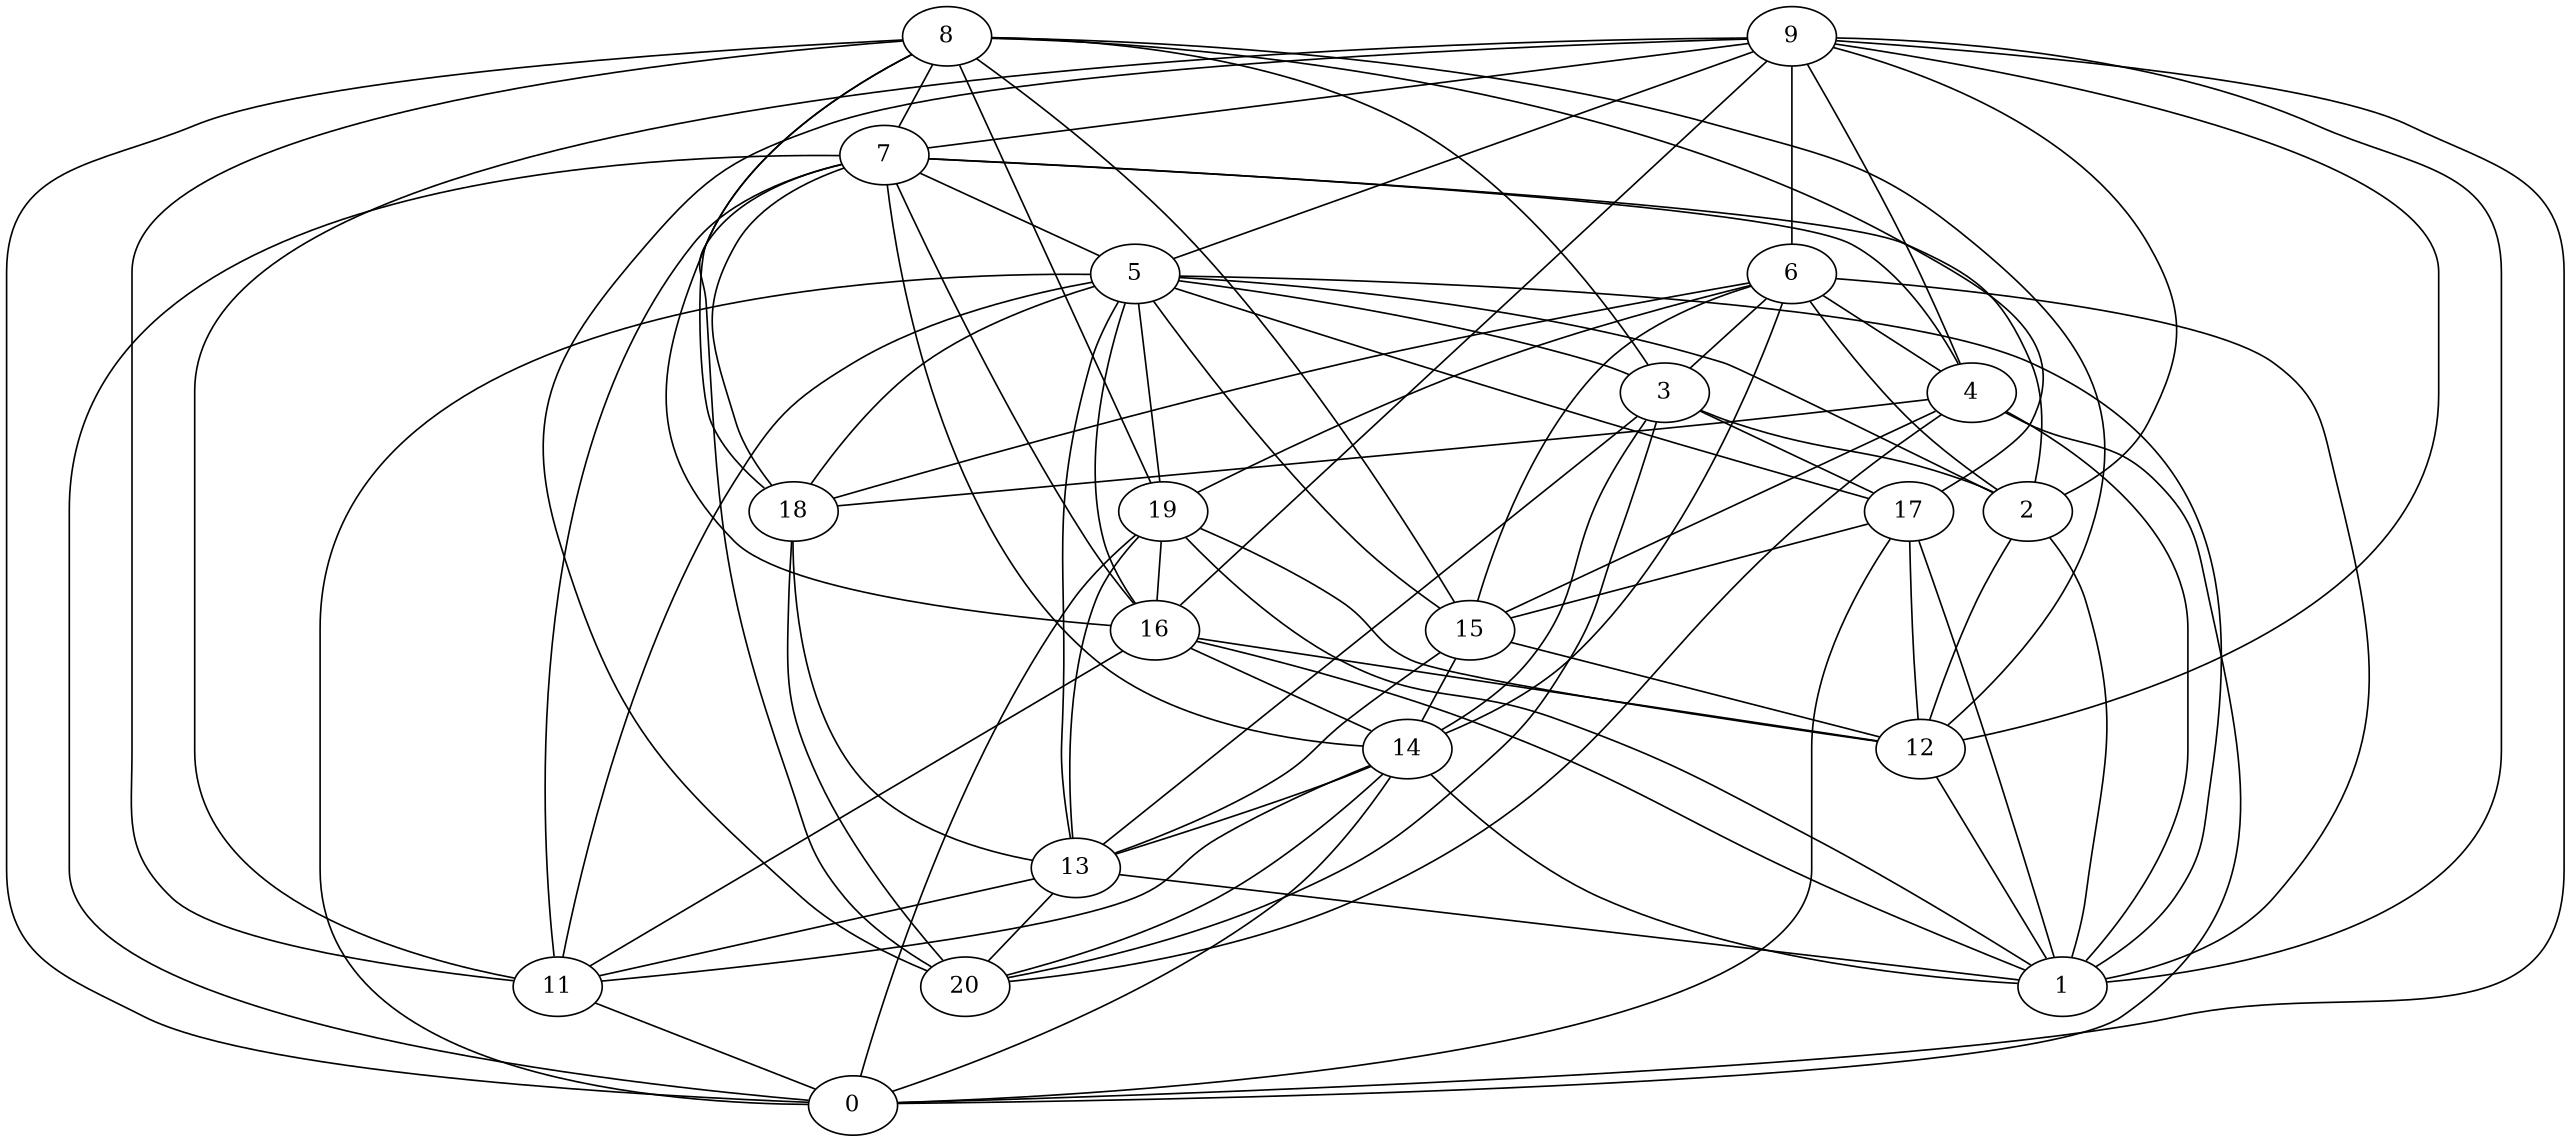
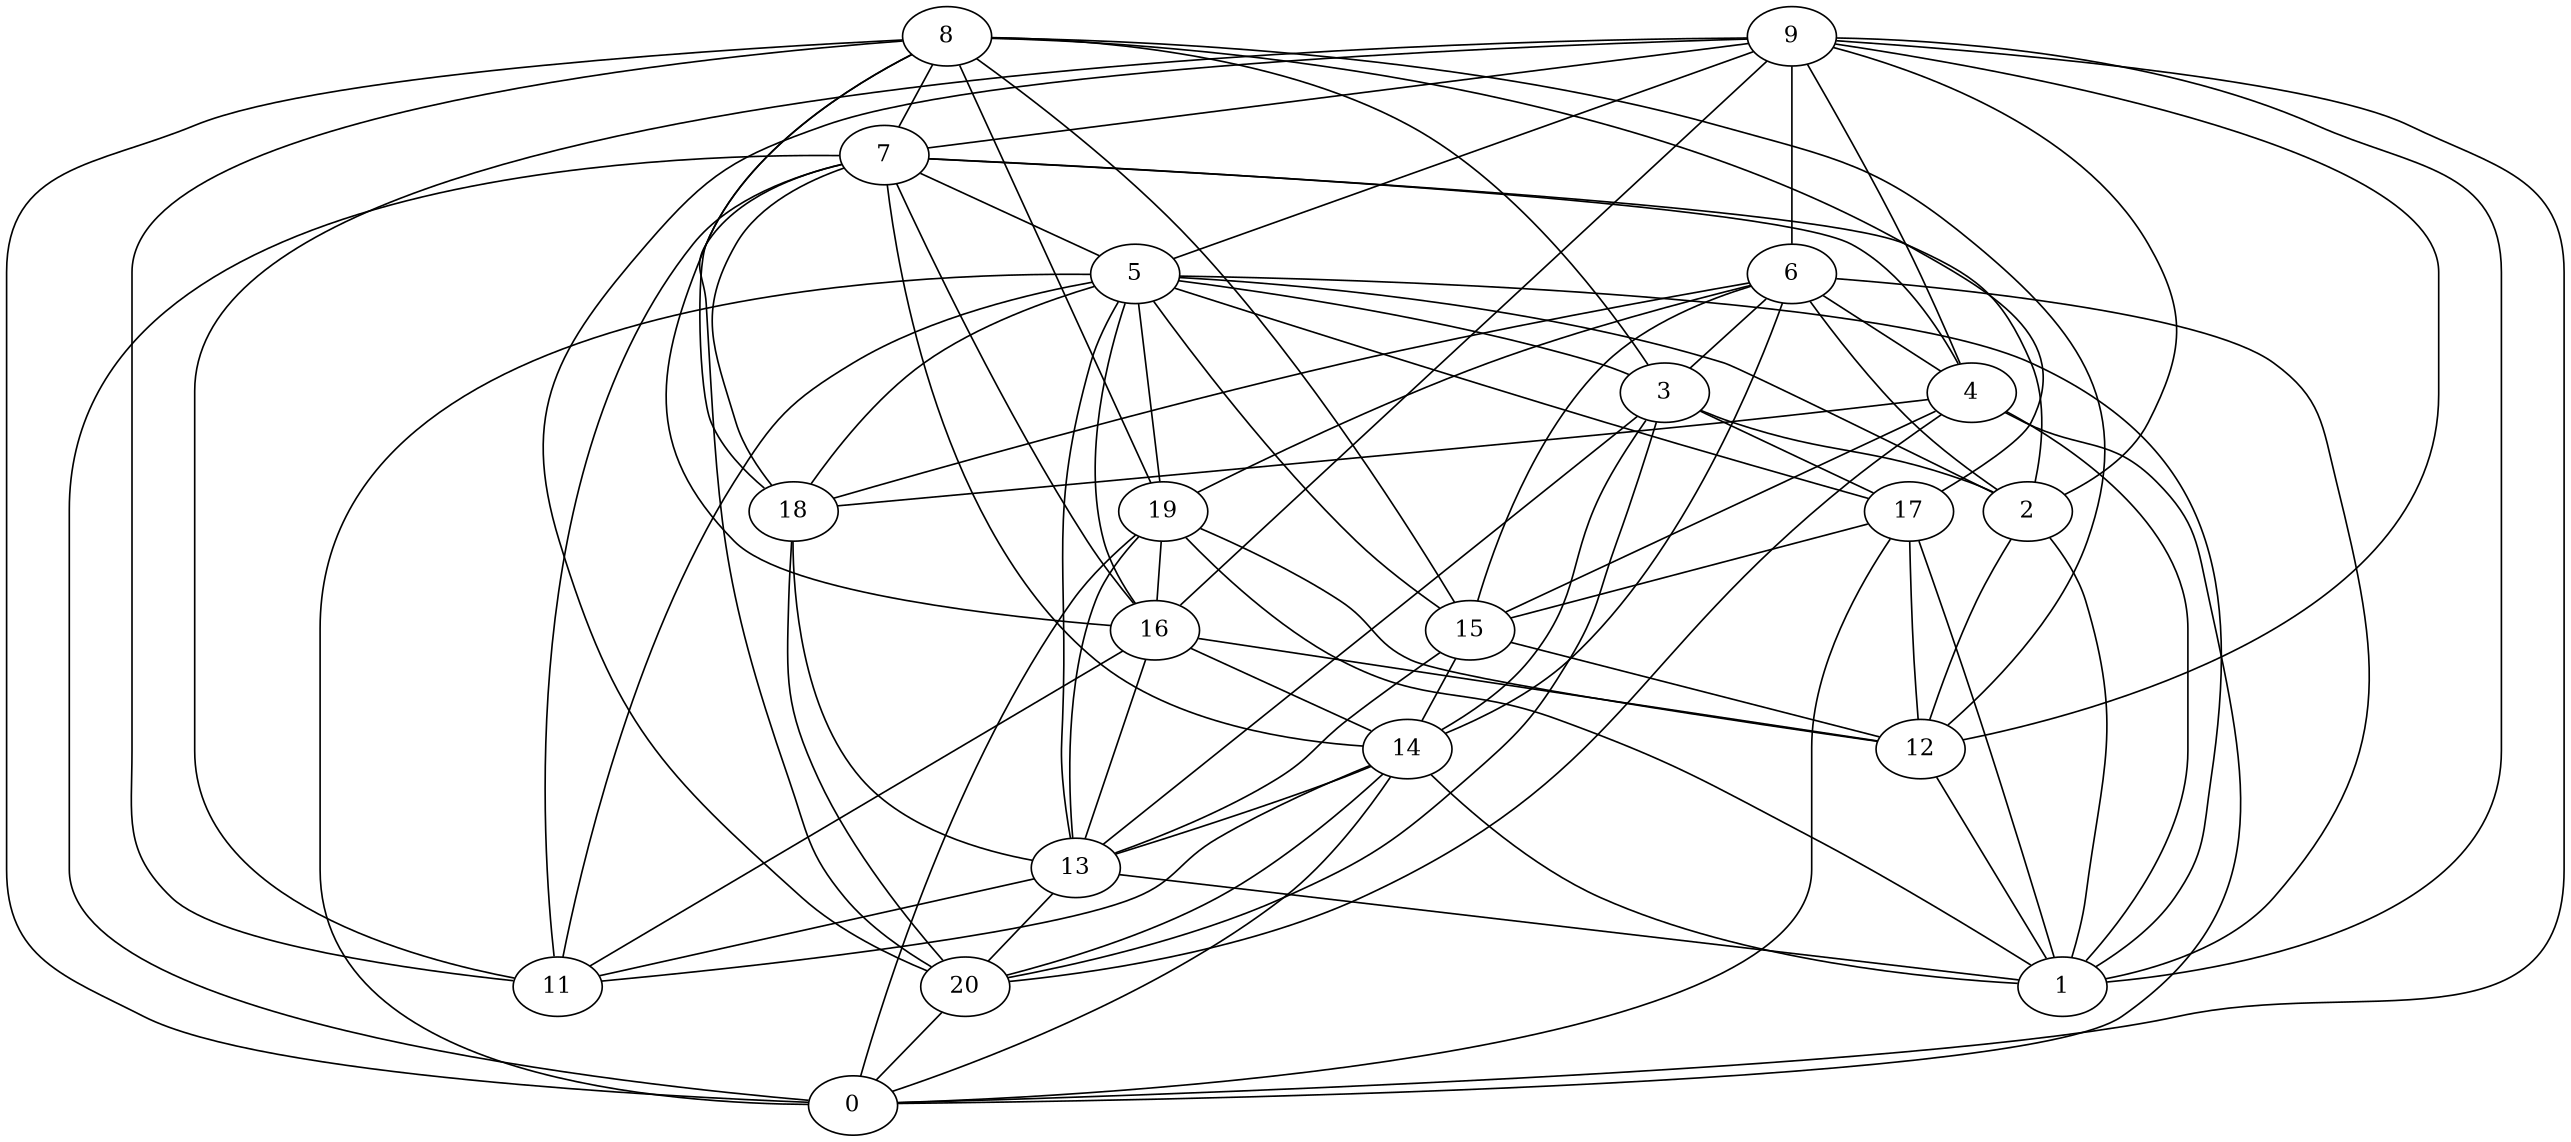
edge "16" -- "1": now "16" -- "13"
edge "11" -- "0": now "20" -- "0"
